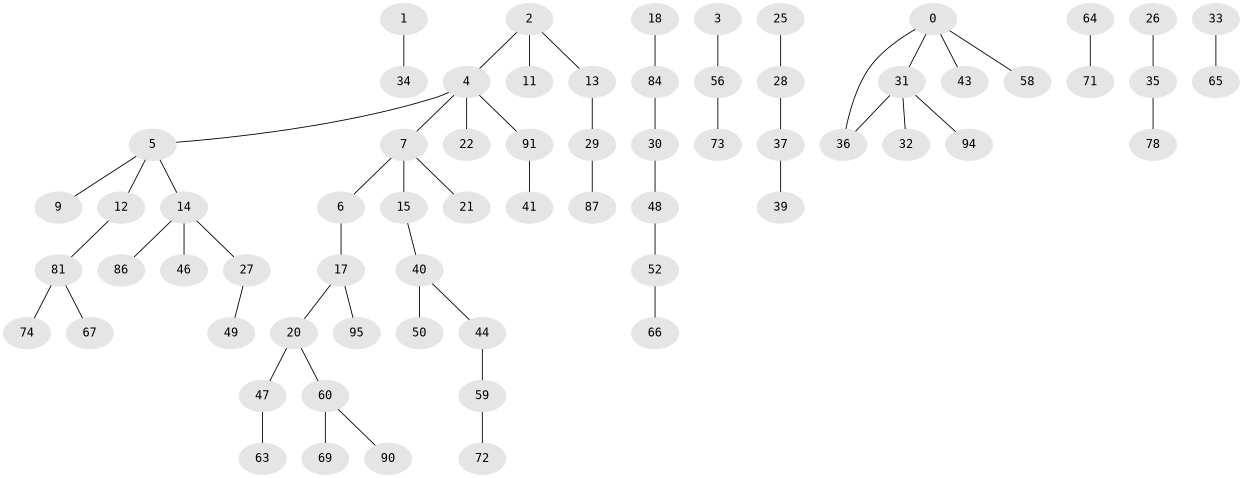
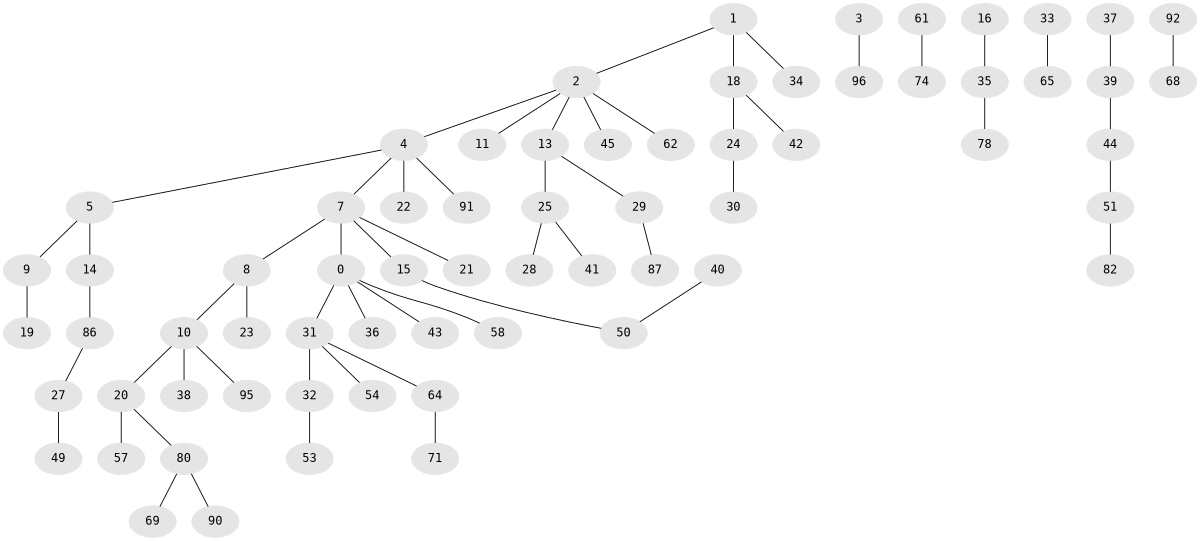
node "26": label "26" -> "16"
edge "1" -- "2": added
edge "1" -- "18": added
node "84": label "84" -> "24"
node "56": label "56" -> "96"
edge "28" -- "37": removed
edge "31" -- "36": now "31" -- "64"
node "45": added
node "62": added
node "73": removed
node "42": added
node "94": label "94" -> "54"
edge "91" -- "41": now "25" -- "41"
edge "13" -- "25": added
node "12": removed
node "6": label "6" -> "8"
node "48": removed
edge "14" -- "27": now "86" -- "27"
edge "7" -- "0": added
edge "15" -- "40": now "15" -- "50"
node "81": label "81" -> "61"
node "46": removed
node "17": label "17" -> "10"
node "52": label "52" -> "92"
edge "40" -- "44": now "39" -- "44"
node "19": added
node "67": removed
node "23": added
node "66": label "66" -> "68"
node "38": added
node "47": label "47" -> "57"
node "60": label "60" -> "80"
node "59": label "59" -> "51"
node "63": removed
node "53": added
node "72": label "72" -> "82"
